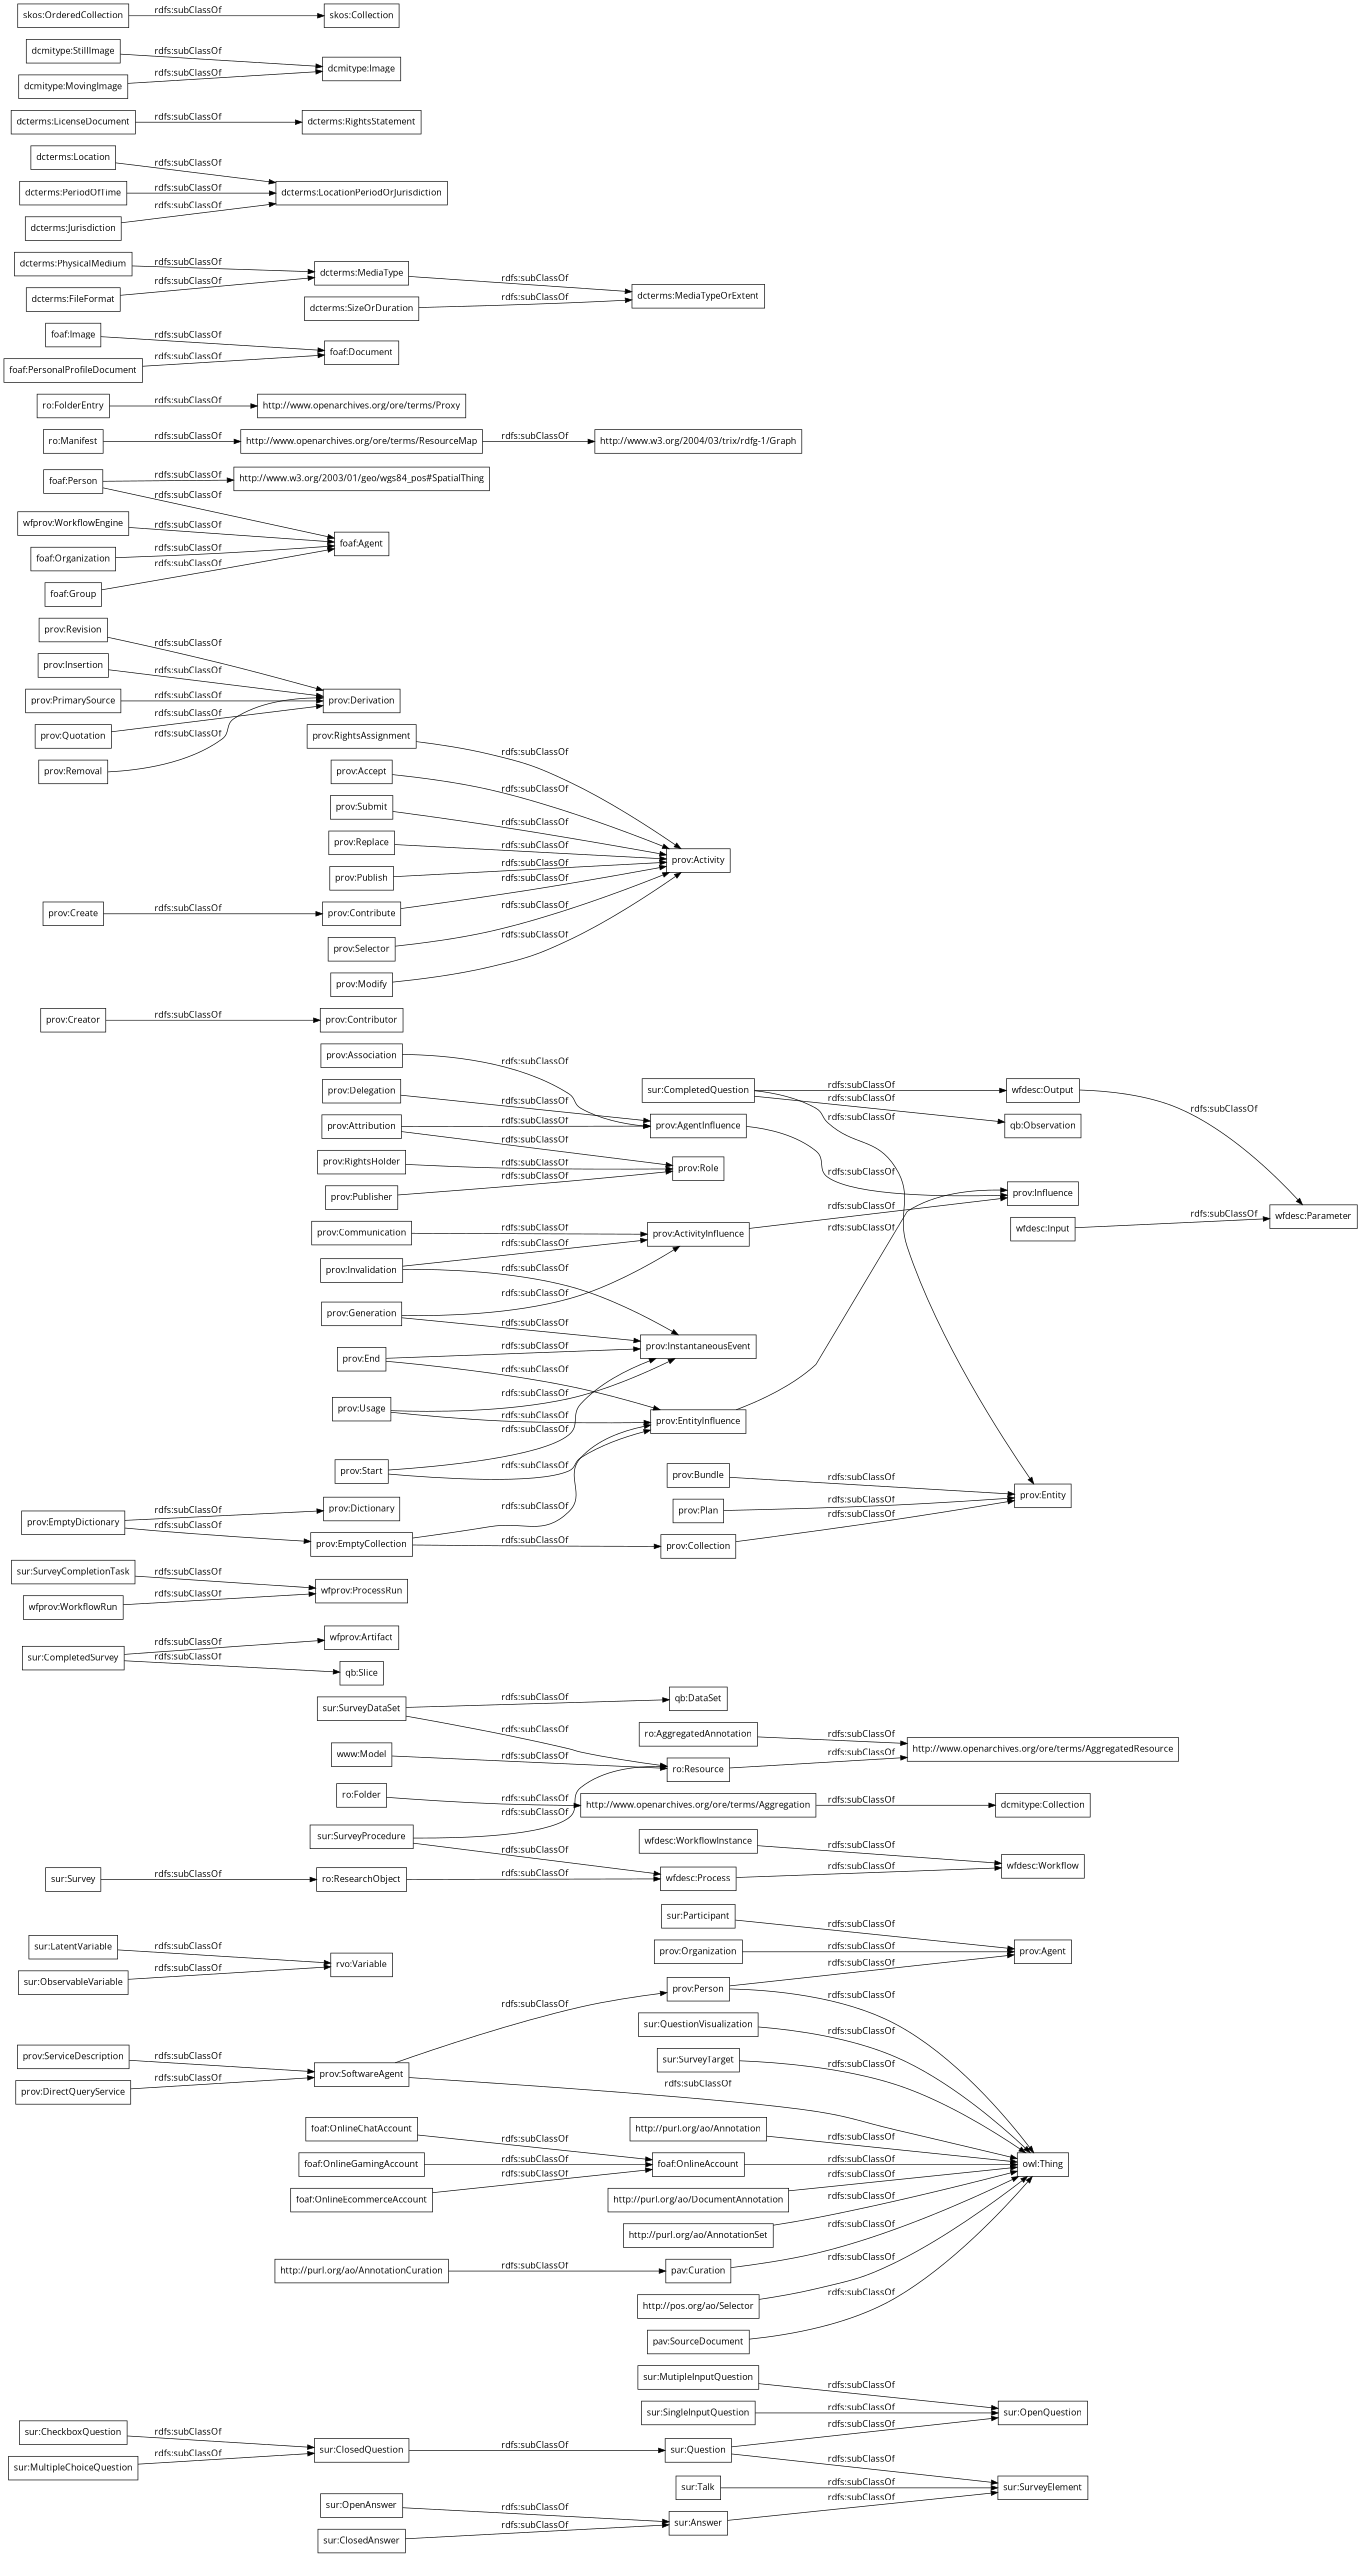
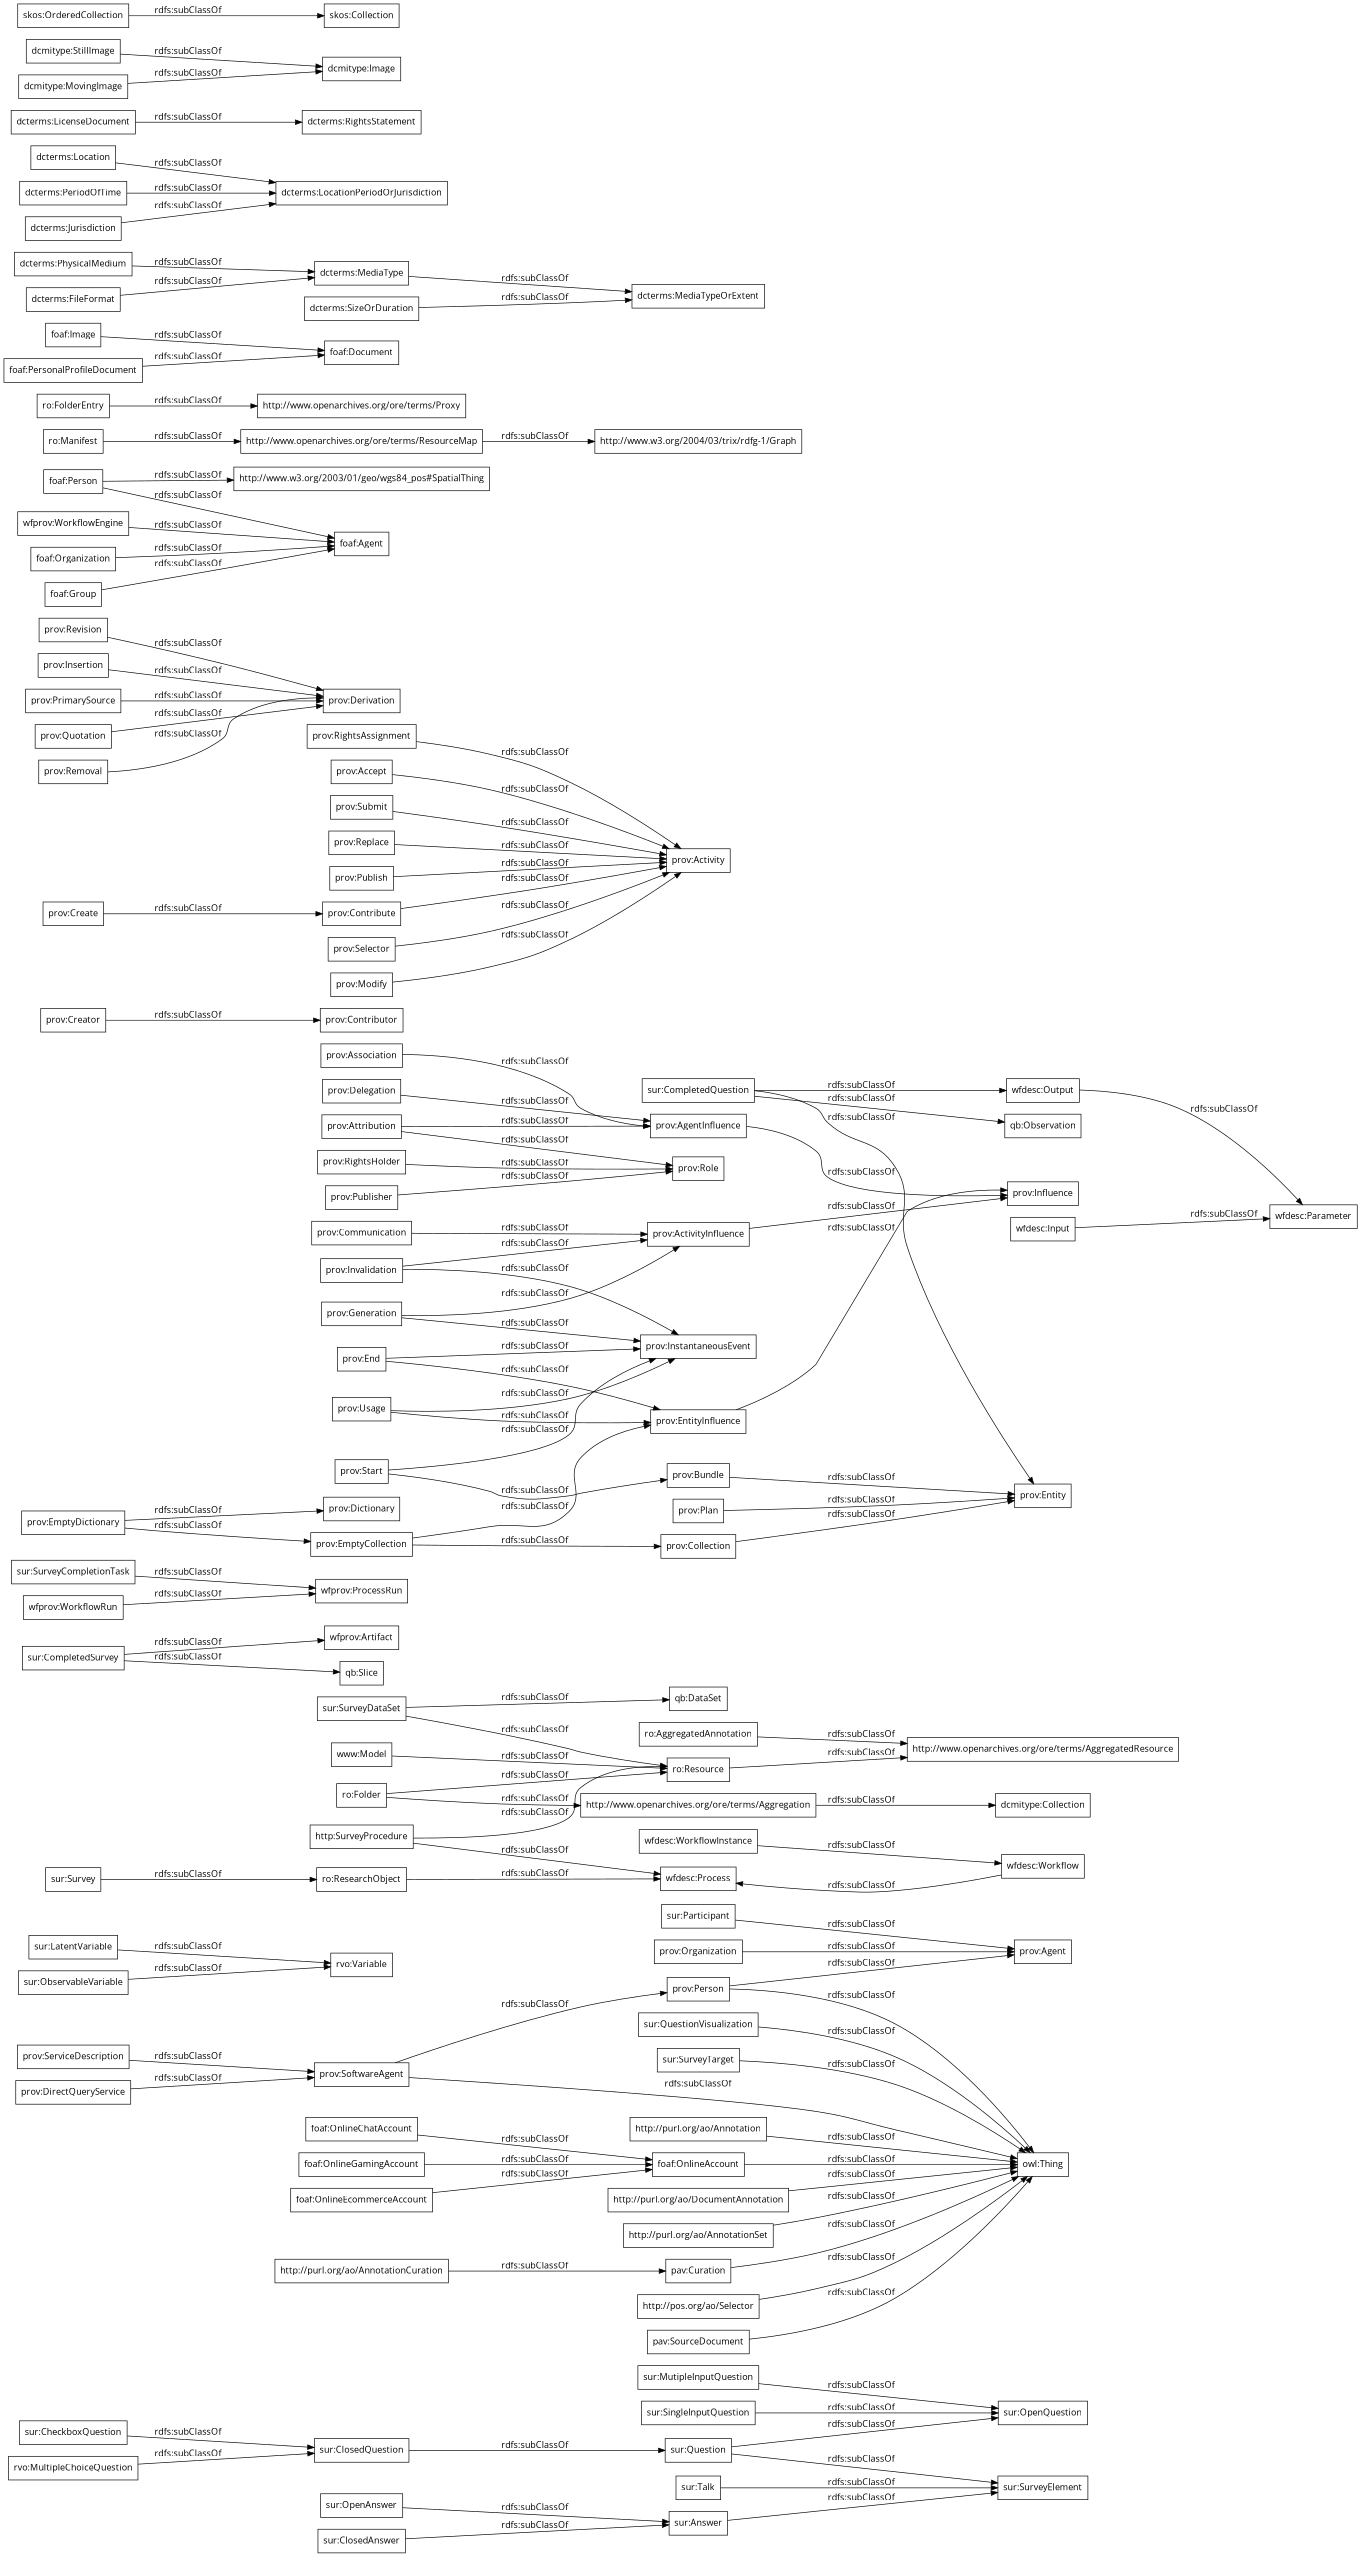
edge "prov:Start" -> "prov:EntityInfluence": now "prov:Start" -> "prov:Bundle"
edge "ro:Folder" -> "ro:Resource": added, label "rdfs:subClassOf"
node "sur:SurveyProcedure": label "sur:SurveyProcedure" -> "http:SurveyProcedure"
edge "wfdesc:Process" -> "wfdesc:Workflow": reversed
node "sur:MultipleChoiceQuestion": label "sur:MultipleChoiceQuestion" -> "rvo:MultipleChoiceQuestion"
